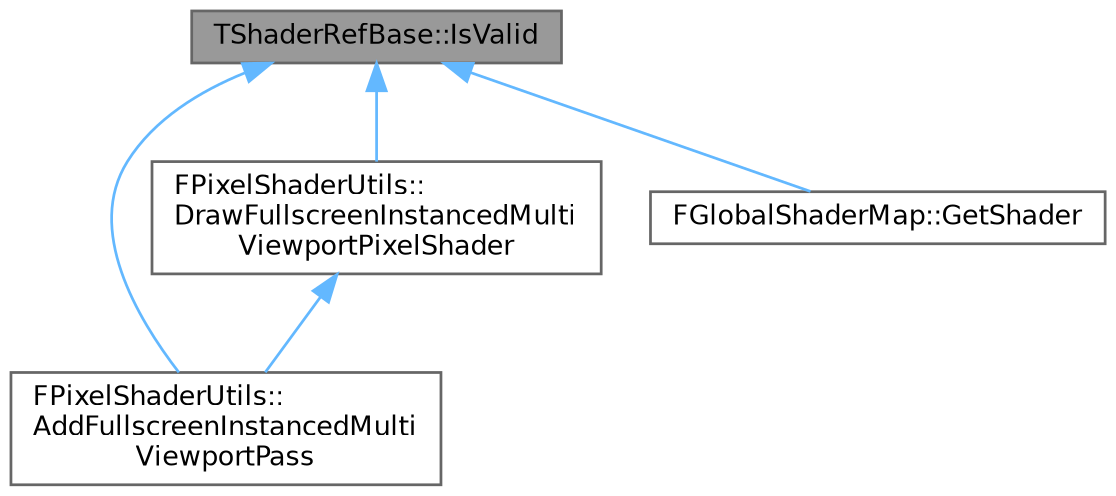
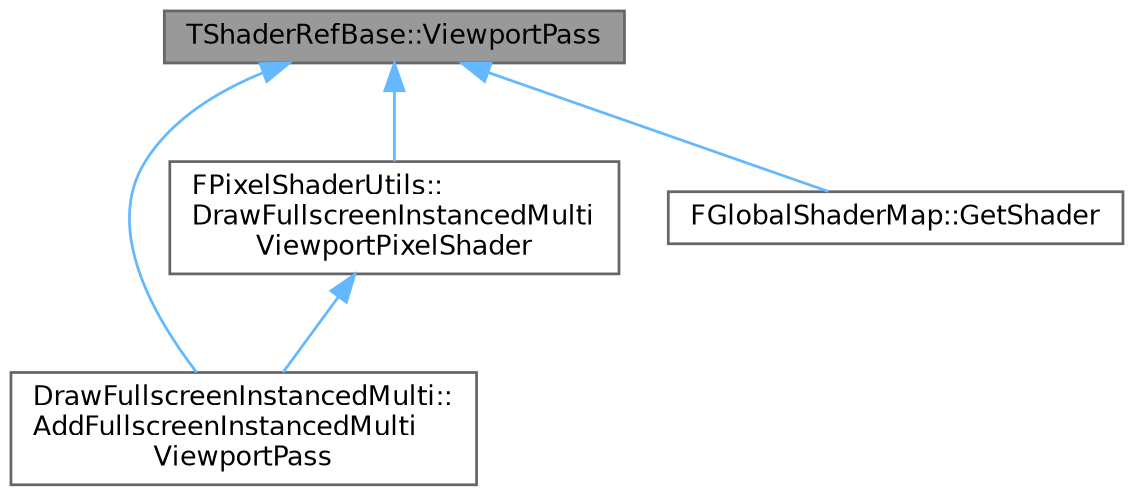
node "TShaderRefBase::IsValid": label "TShaderRefBase::IsValid" -> "TShaderRefBase::ViewportPass"
node "FPixelShaderUtils:: AddFullscreenInstancedMulti ViewportPass": label "FPixelShaderUtils:: AddFullscreenInstancedMulti ViewportPass" -> "DrawFullscreenInstancedMulti:: AddFullscreenInstancedMulti ViewportPass"
